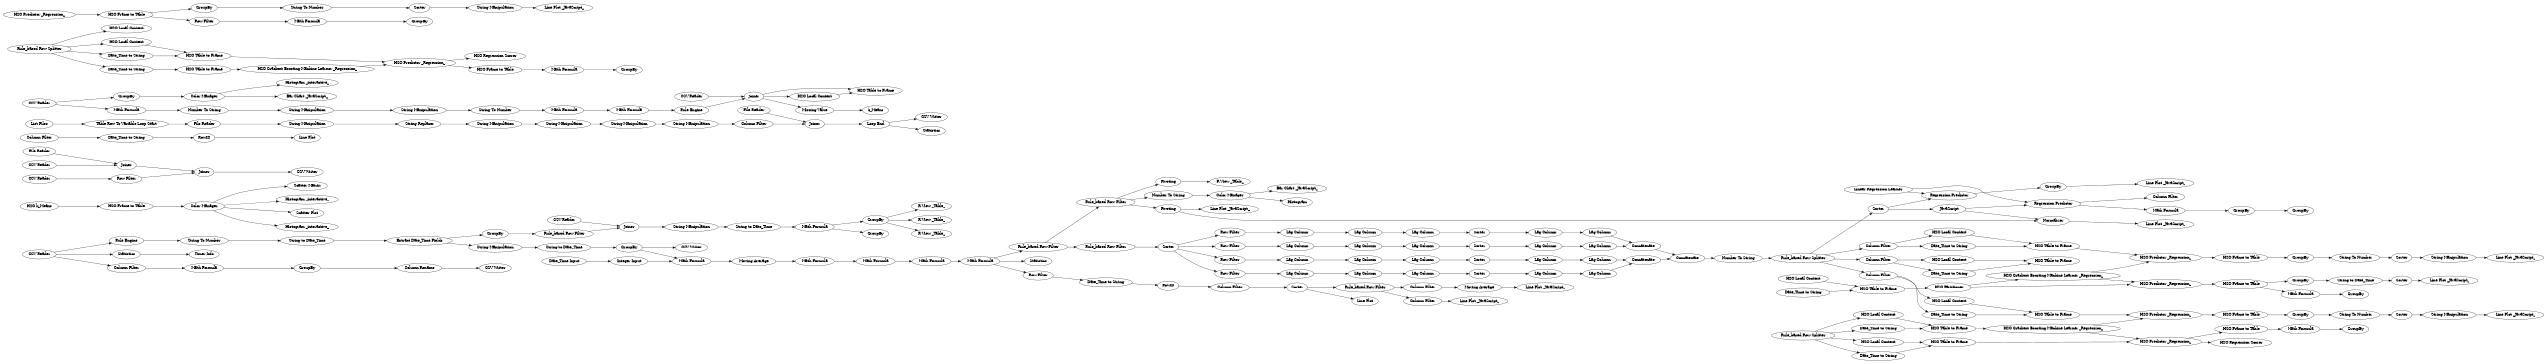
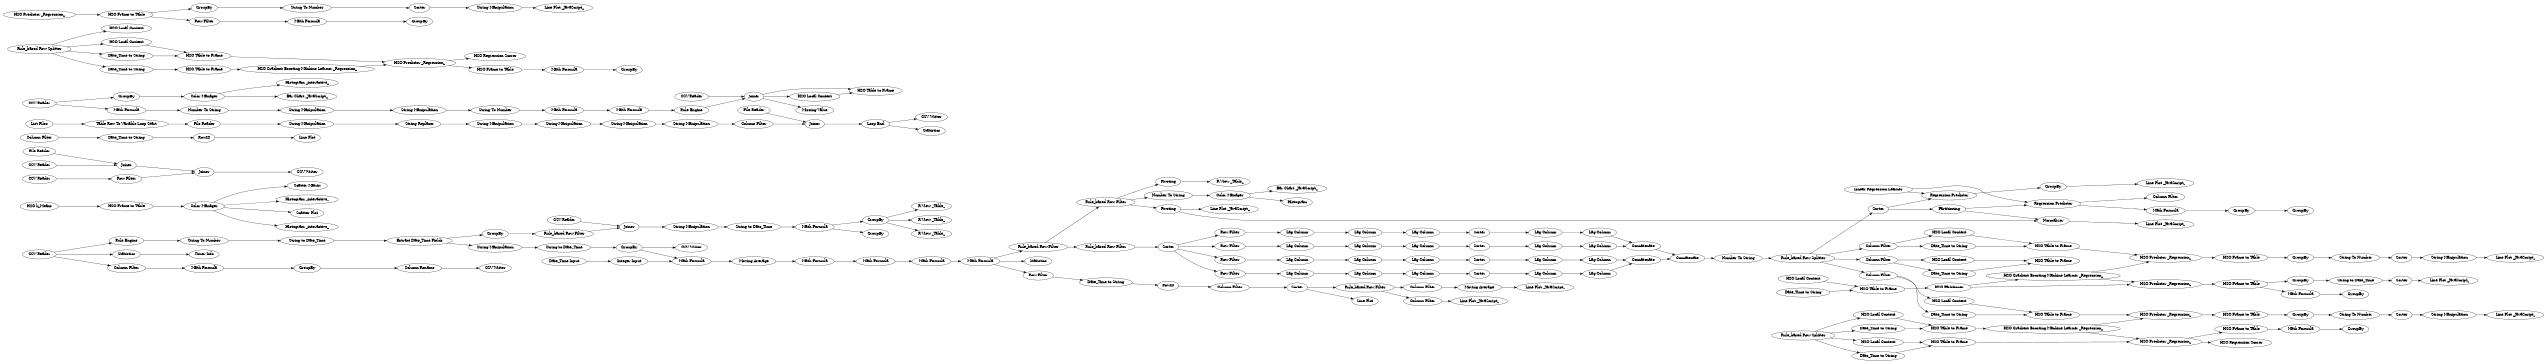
node "k_Means": removed
node "JavaScript": label "JavaScript" -> "Partitioning"
